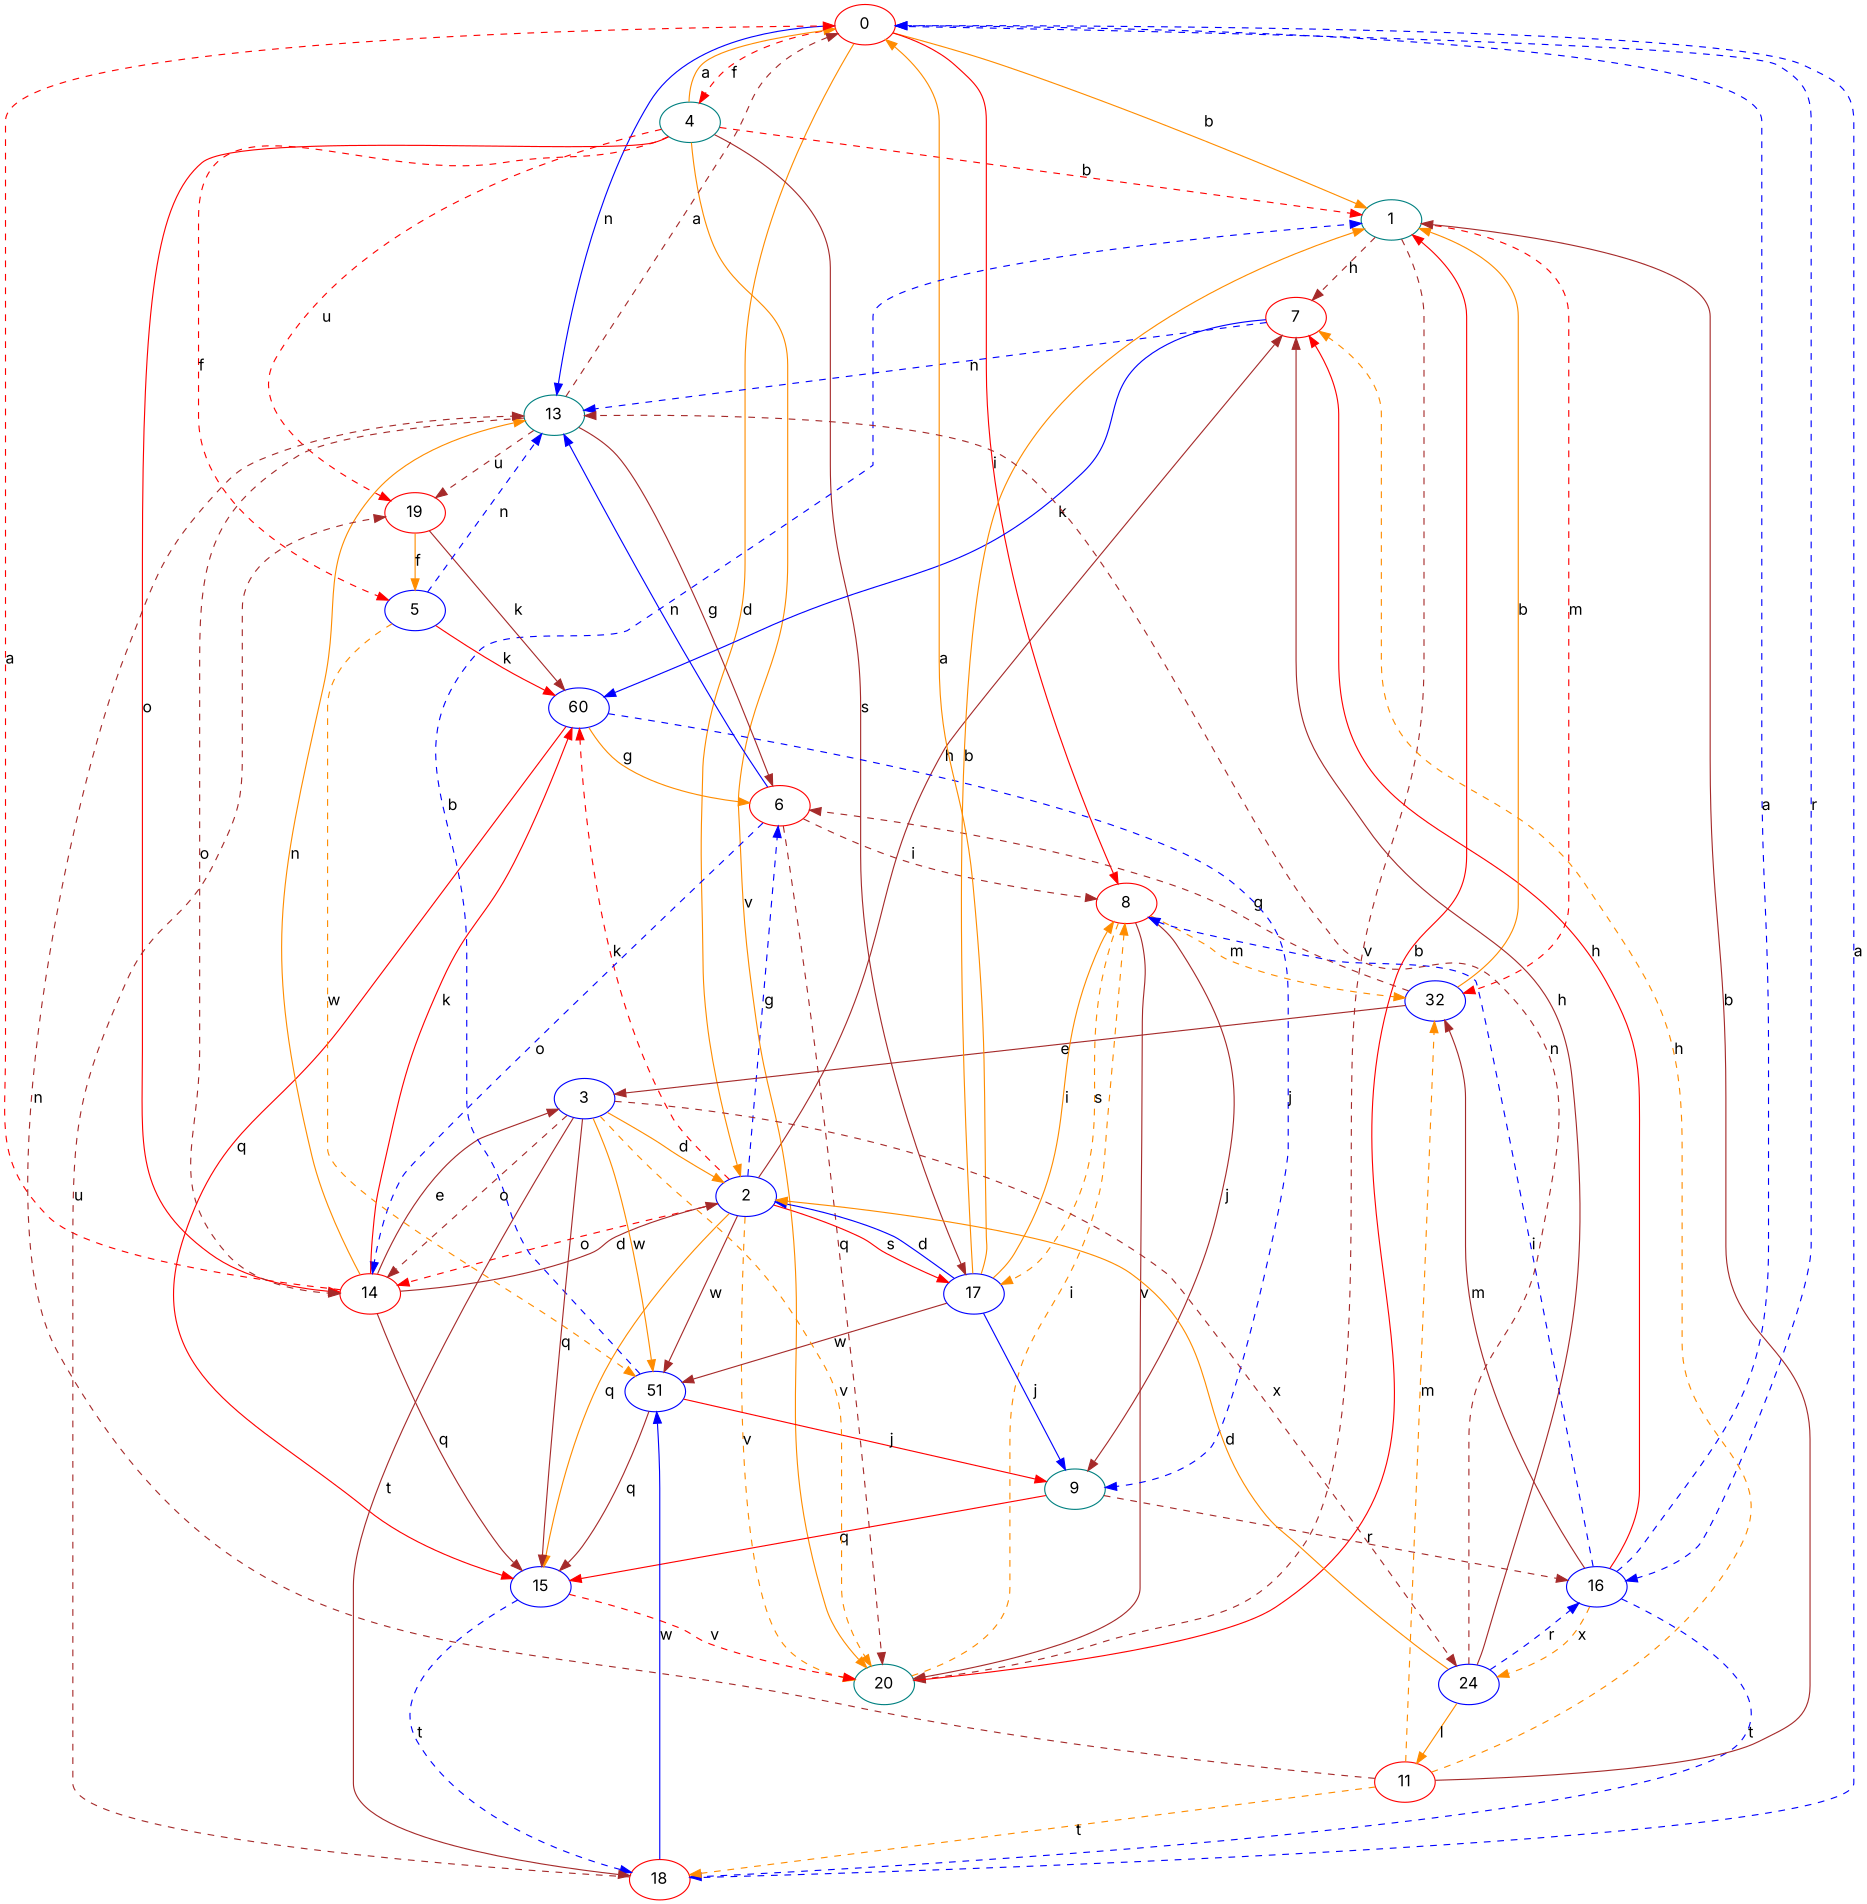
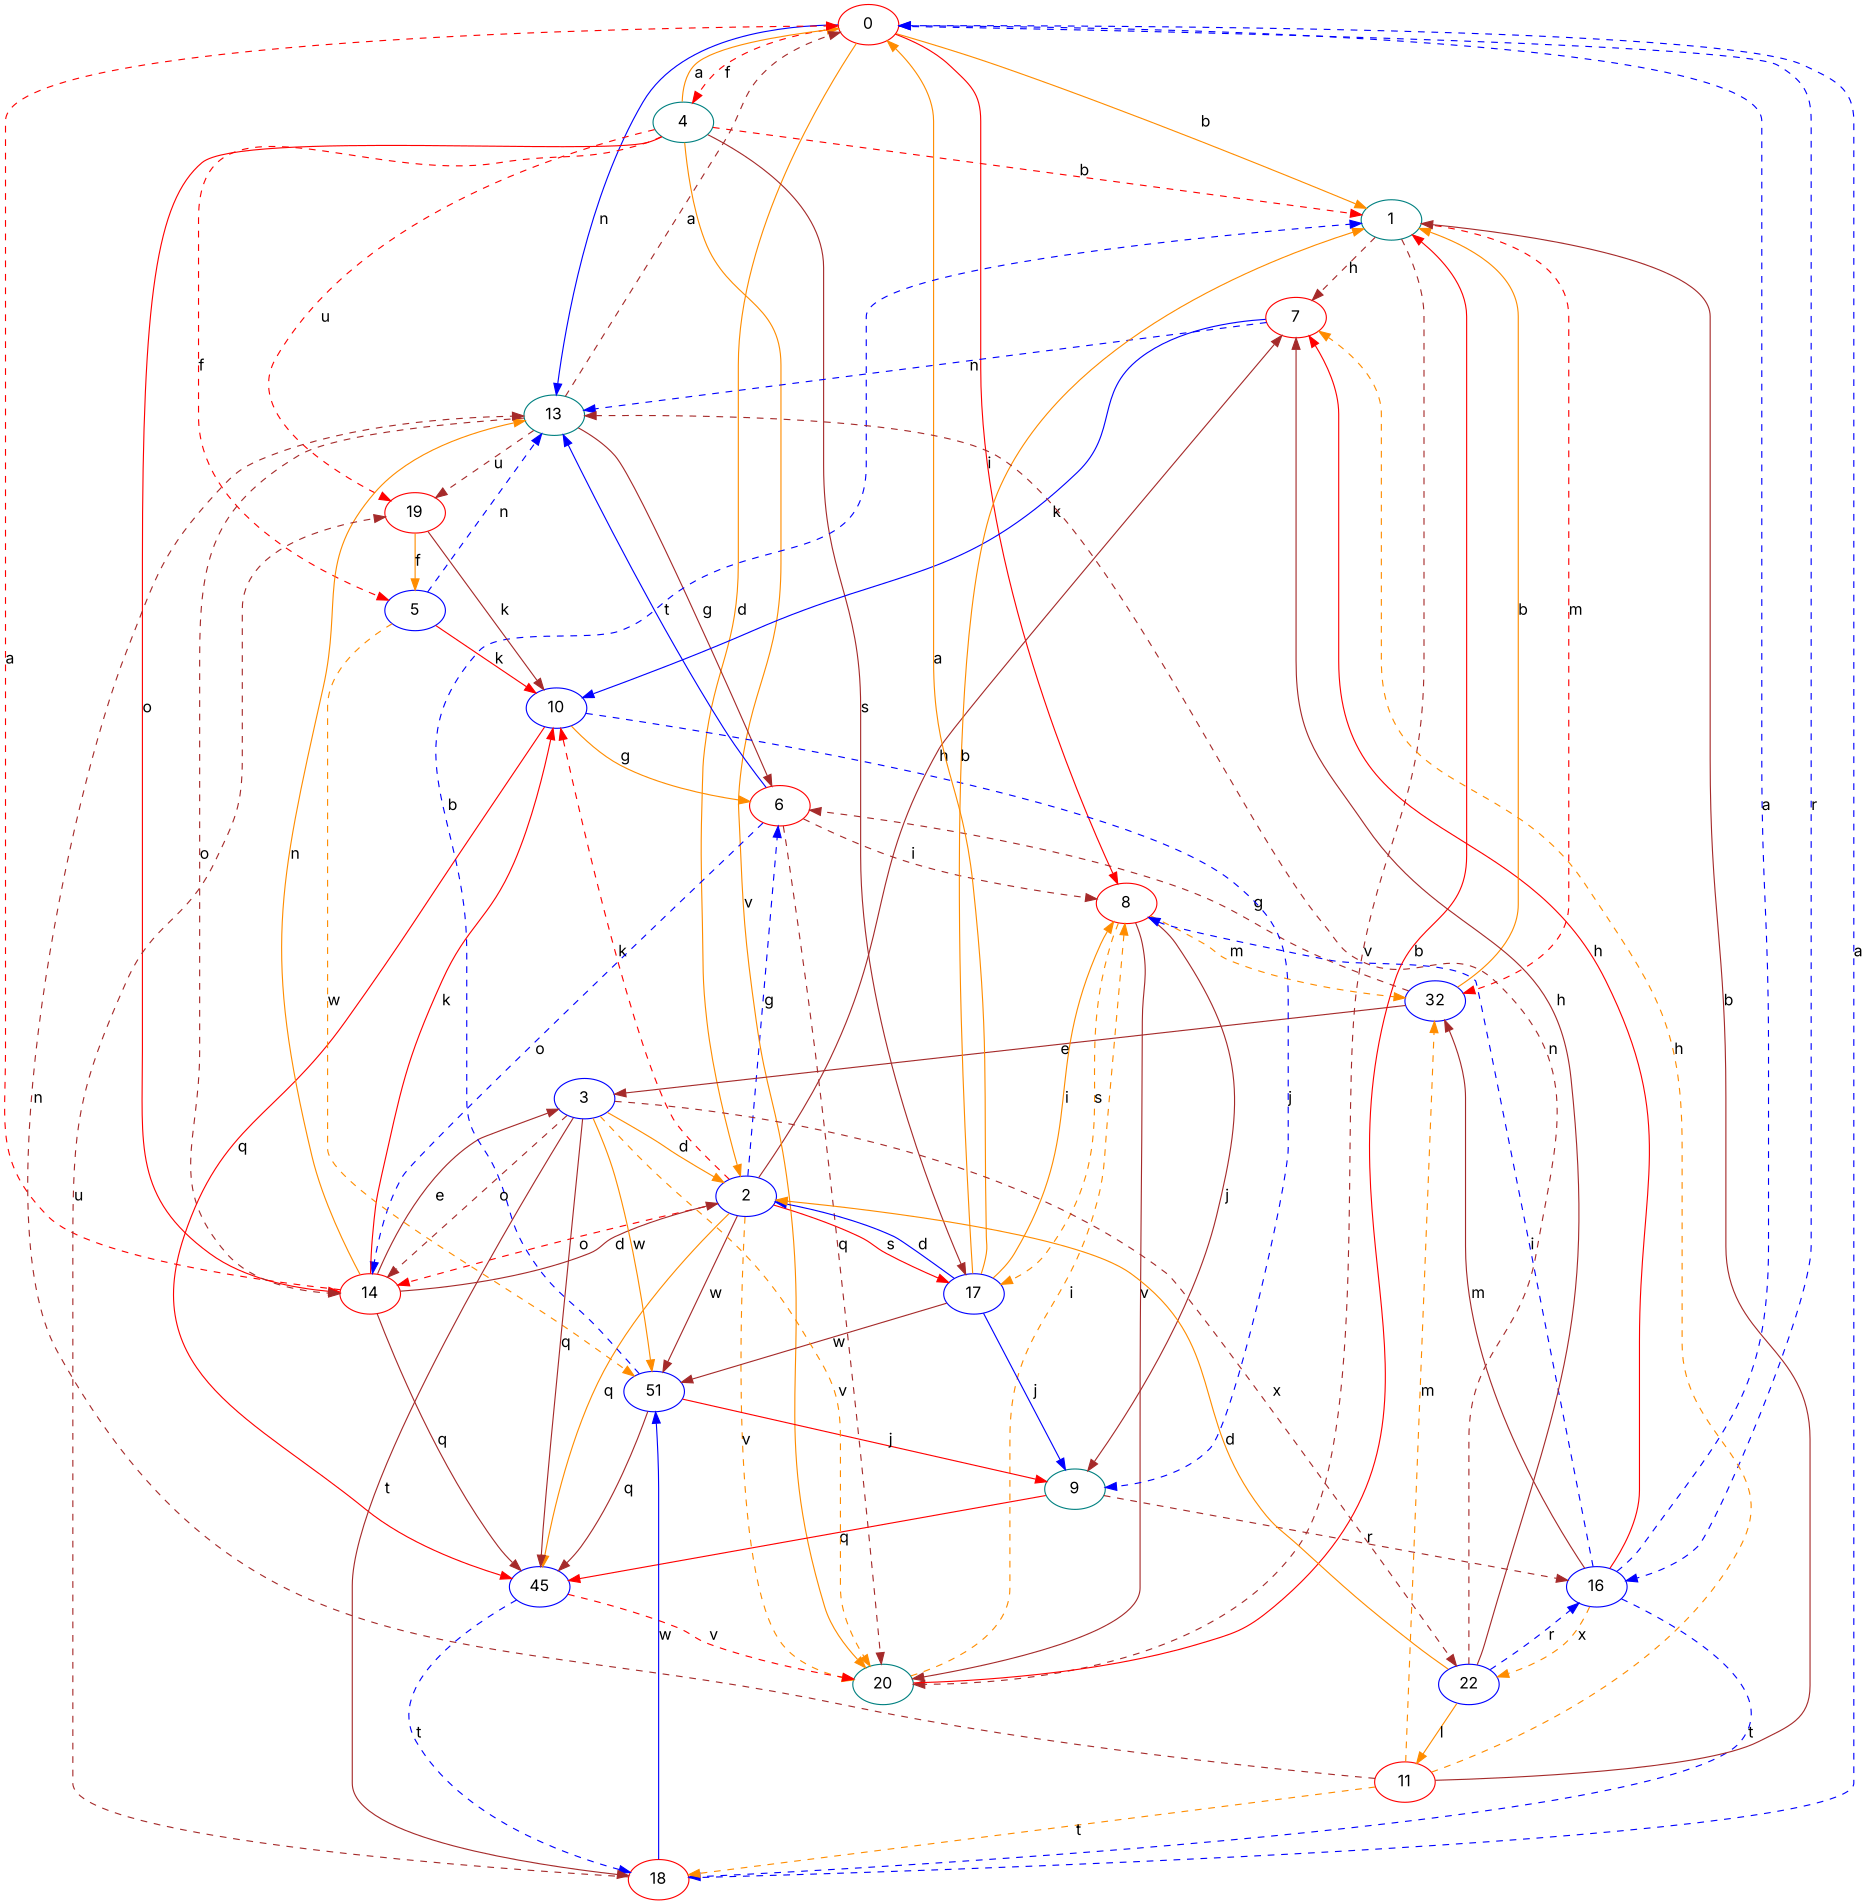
edge "6" -> "13": label "n" -> "t"
node "60": label "60" -> "10"
node "15": label "15" -> "45"
node "24": label "24" -> "22"
